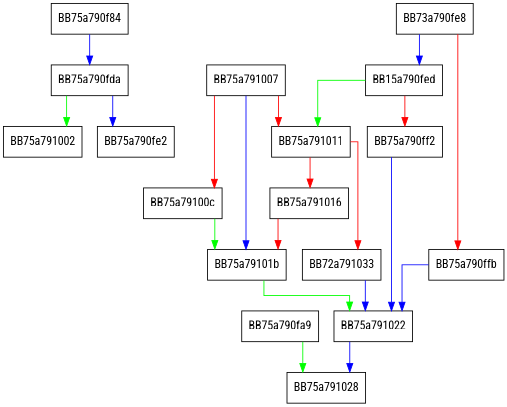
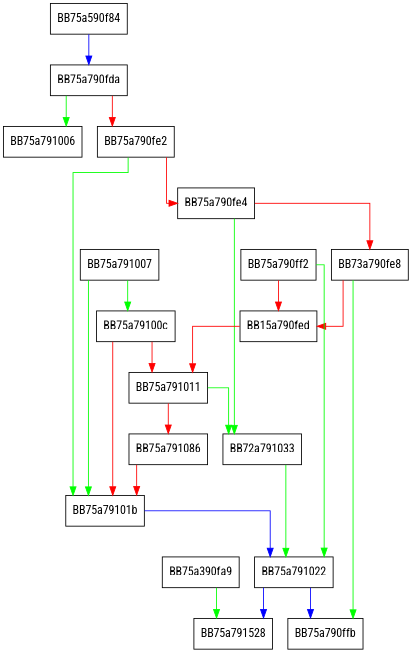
node "BB75a790f84": label "BB75a790f84" -> "BB75a590f84"
edge "BB73a790fe8" -> "BB15a790fed": color blue -> red
edge "BB15a790fed" -> "BB75a791011": color green -> red
edge "BB75a790fda" -> "BB75a790fe2": color blue -> red
edge "BB75a791007" -> "BB75a791011": now "BB75a79100c" -> "BB75a791011"
edge "BB15a790fed" -> "BB75a790ff2": reversed
edge "BB75a791007" -> "BB75a79100c": color red -> green
edge "BB73a790fe8" -> "BB75a790ffb": color red -> green
node "BB75a791002": label "BB75a791002" -> "BB75a791006"
edge "BB75a791007" -> "BB75a79101b": color blue -> green
edge "BB75a791011" -> "BB72a791033": color red -> green
node "BB75a790fe4": added
node "BB75a791016": label "BB75a791016" -> "BB75a791086"
edge "BB75a79100c" -> "BB75a79101b": color green -> red
edge "BB75a790ff2" -> "BB75a791022": color blue -> green
edge "BB75a790ffb" -> "BB75a791022": reversed
edge "BB72a791033" -> "BB75a791022": color blue -> green
edge "BB75a790fe2" -> "BB75a79101b": added
edge "BB75a79101b" -> "BB75a791022": color green -> blue
node "BB75a790fa9": label "BB75a790fa9" -> "BB75a390fa9"
node "BB75a791028": label "BB75a791028" -> "BB75a791528"
